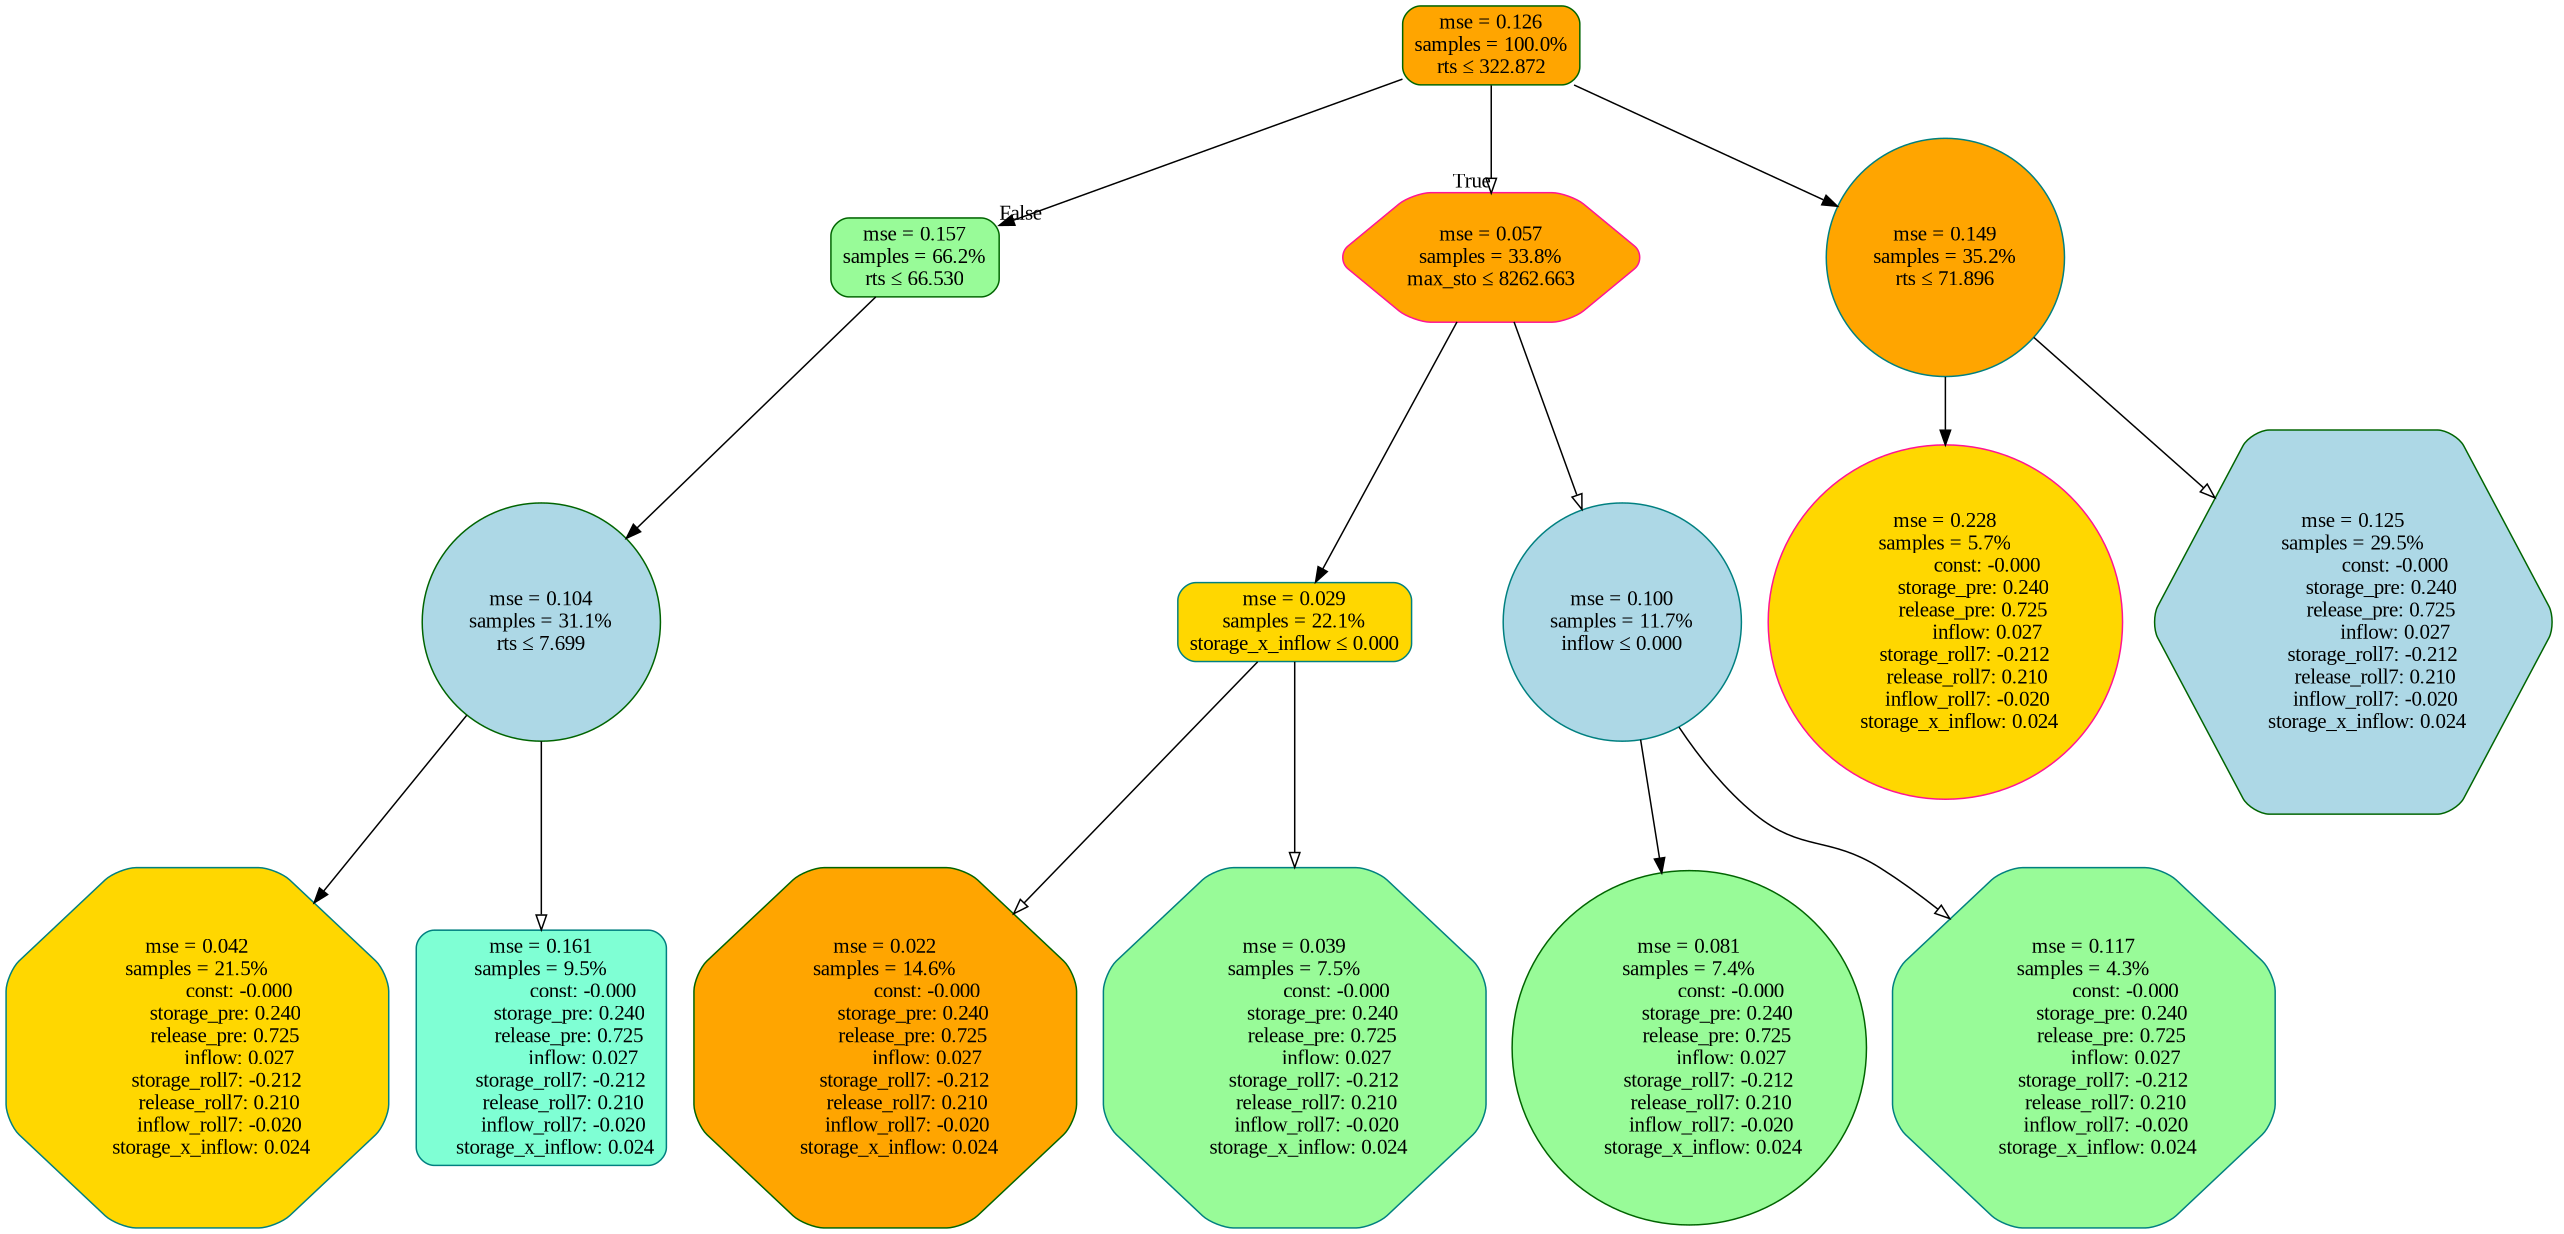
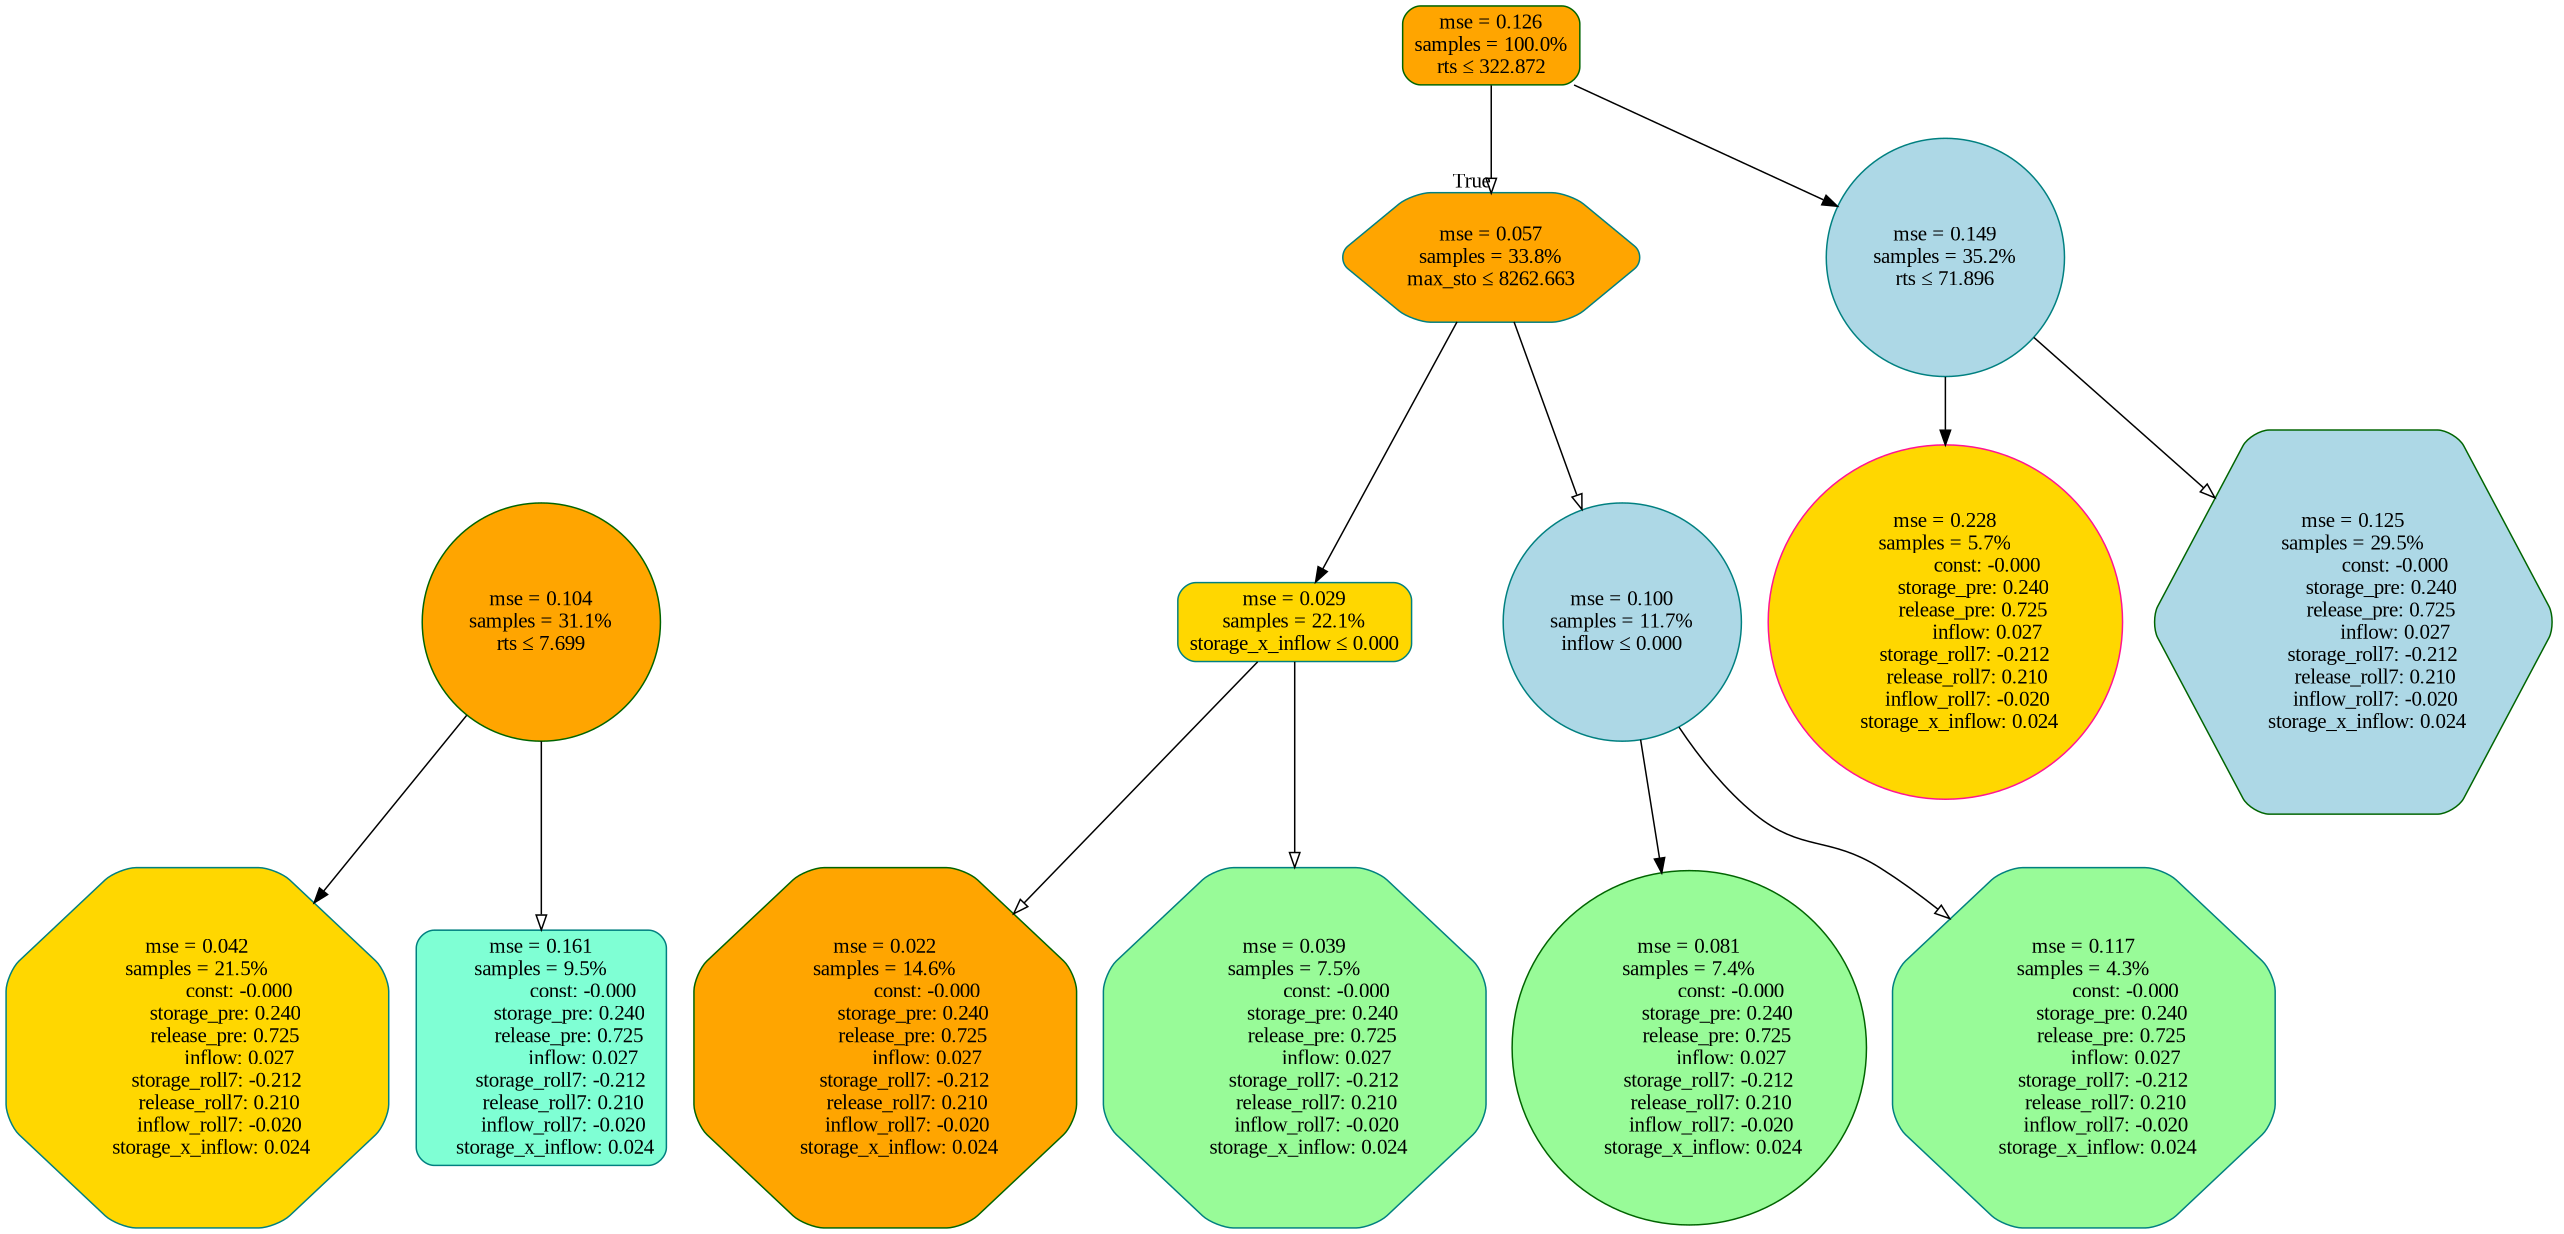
node "mse = 0.157 samples = 66.2% rts ≤ 66.530": removed
node "mse = 0.057 samples = 33.8% max_sto ≤ 8262.663": color deeppink -> teal
node "mse = 0.149 samples = 35.2% rts ≤ 71.896": fillcolor orange -> lightblue
node "mse = 0.104 samples = 31.1% rts ≤ 7.699": fillcolor lightblue -> orange
